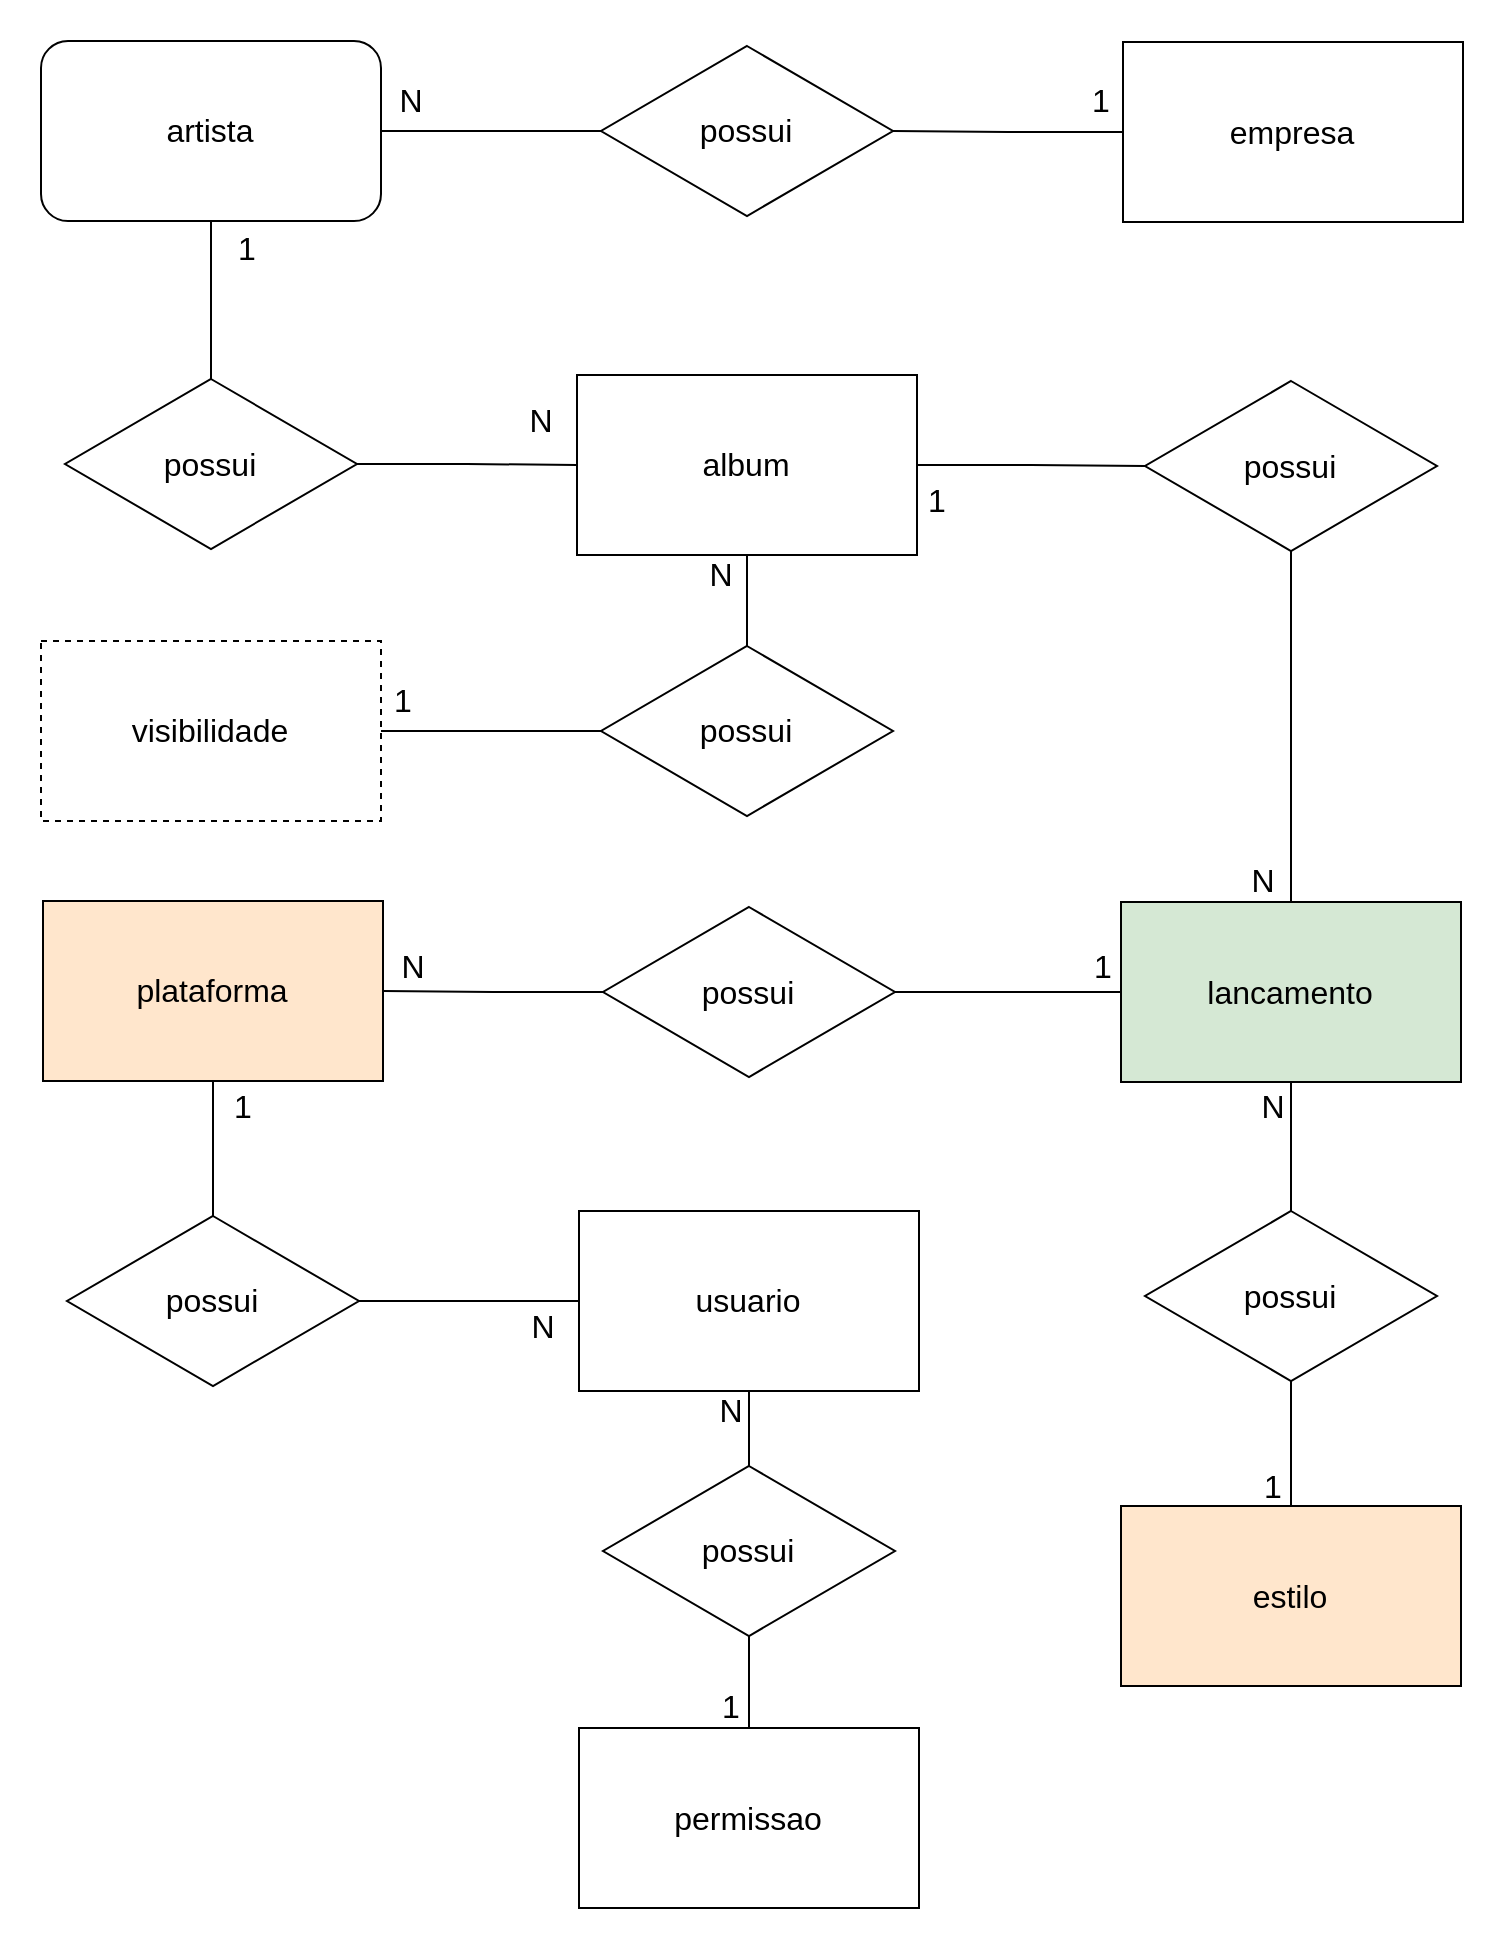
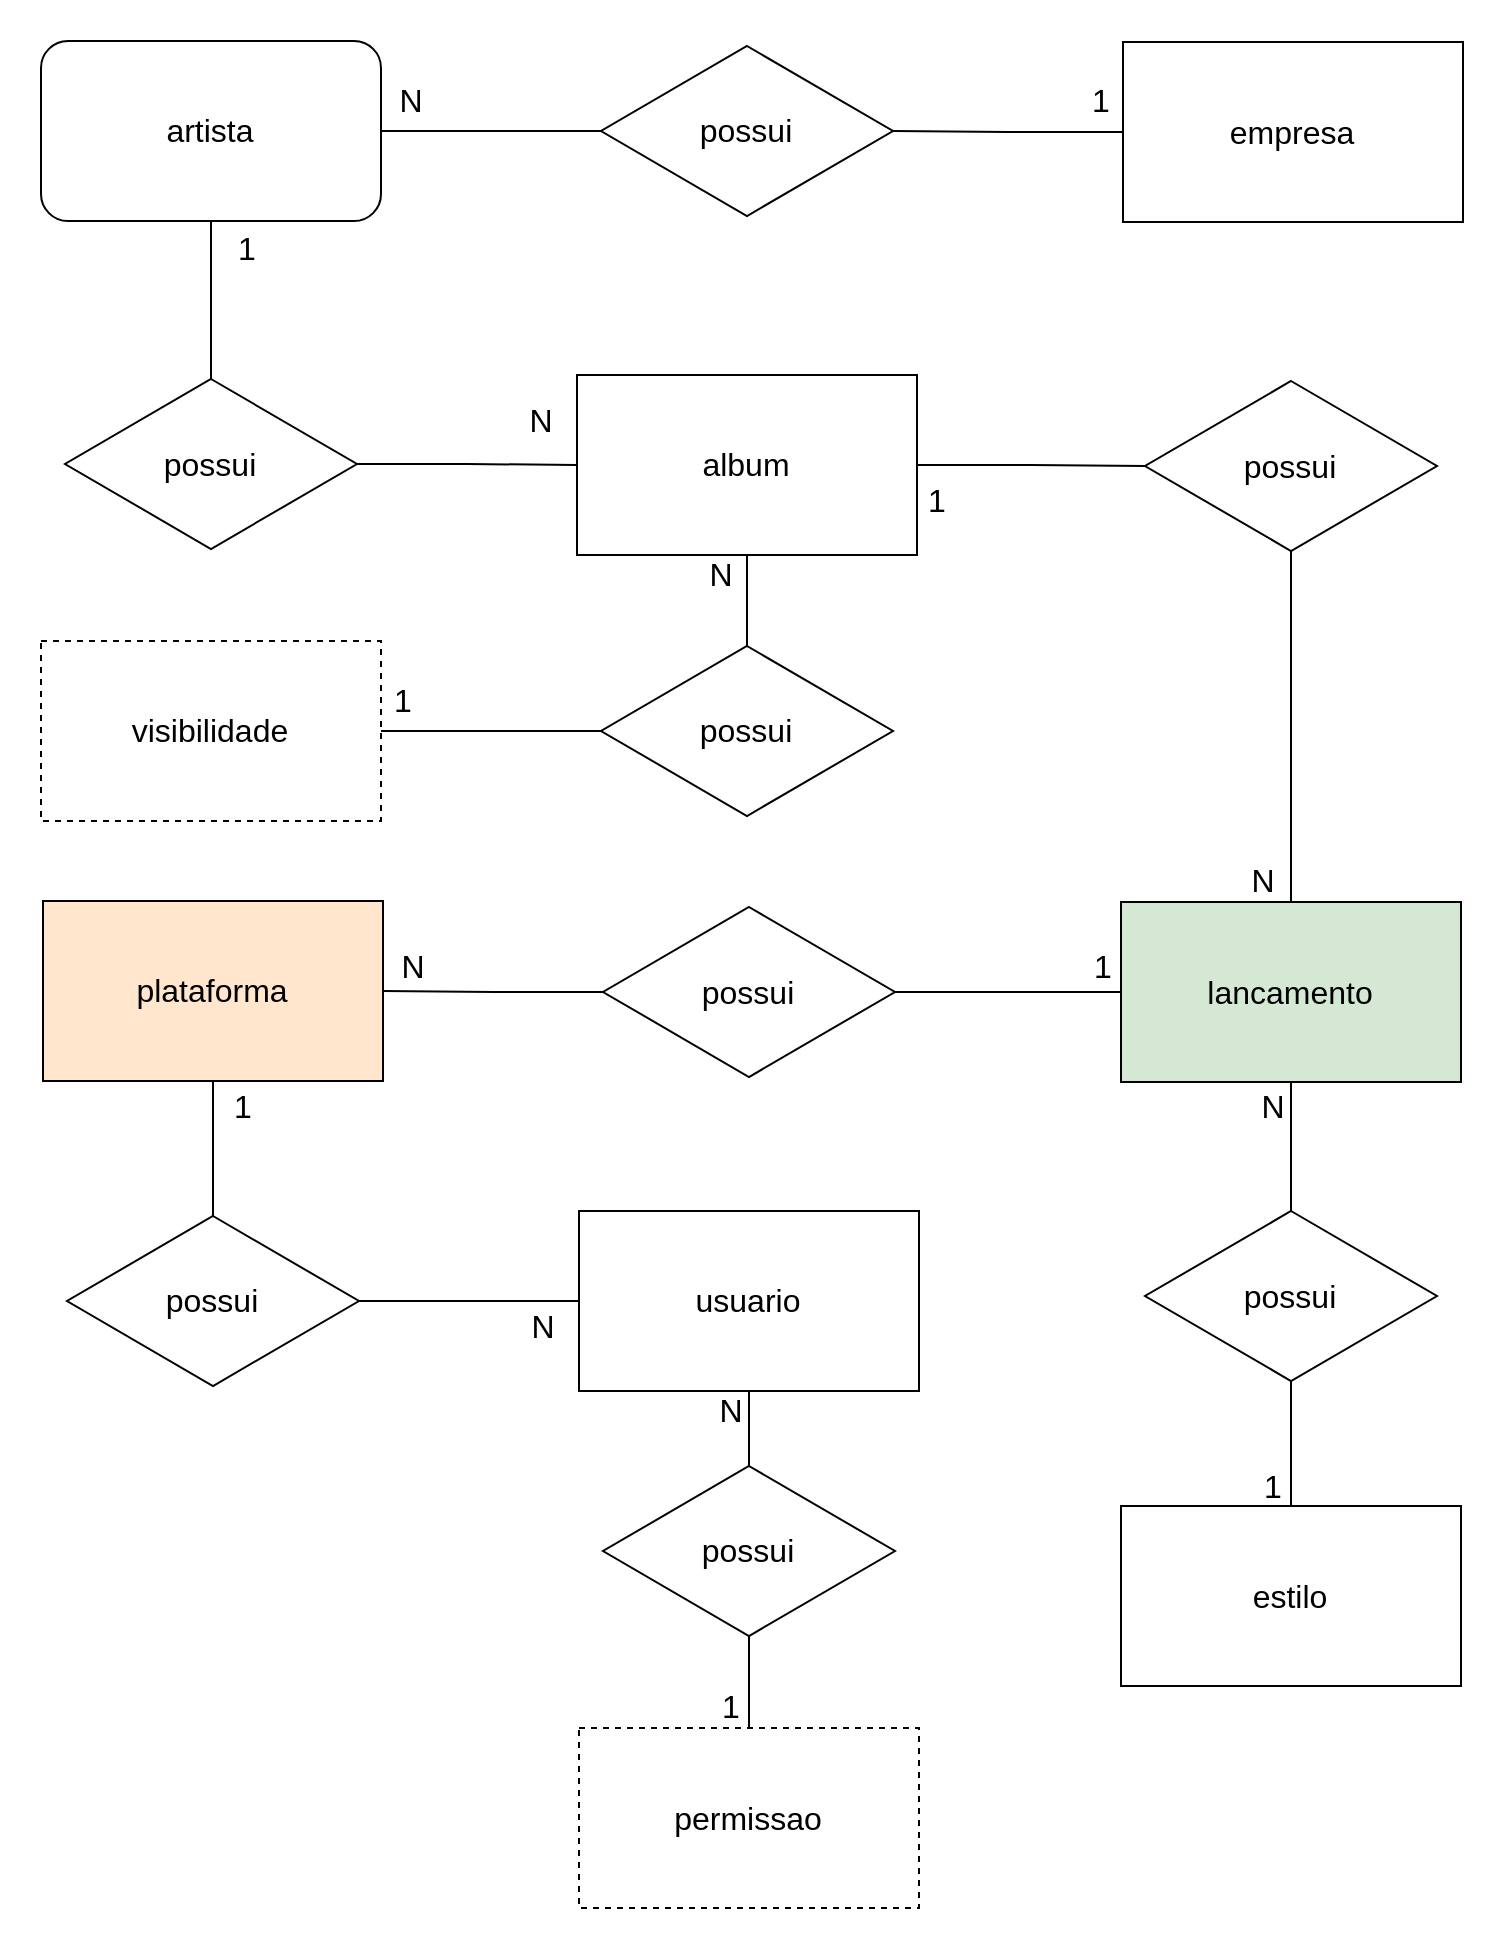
node "estilo": fillcolor #ffe6cc -> #ffffff
node "permissao": style solid -> dashed
